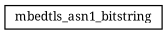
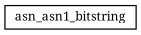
node "mbedtls_asn1_bitstring": label "mbedtls_asn1_bitstring" -> "asn_asn1_bitstring"
